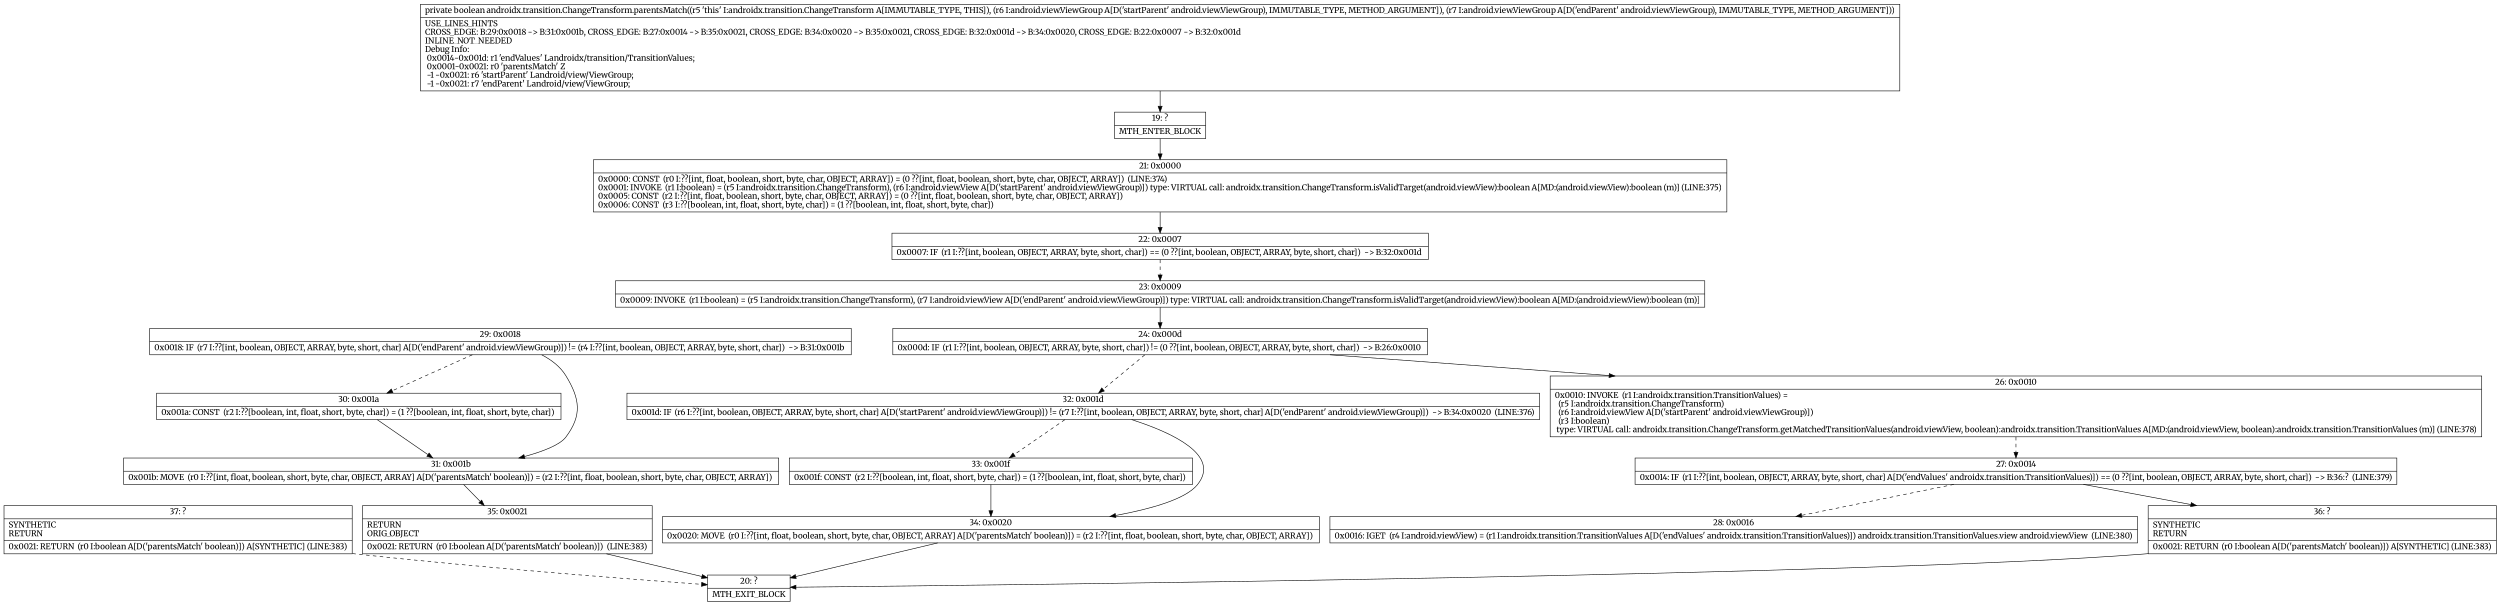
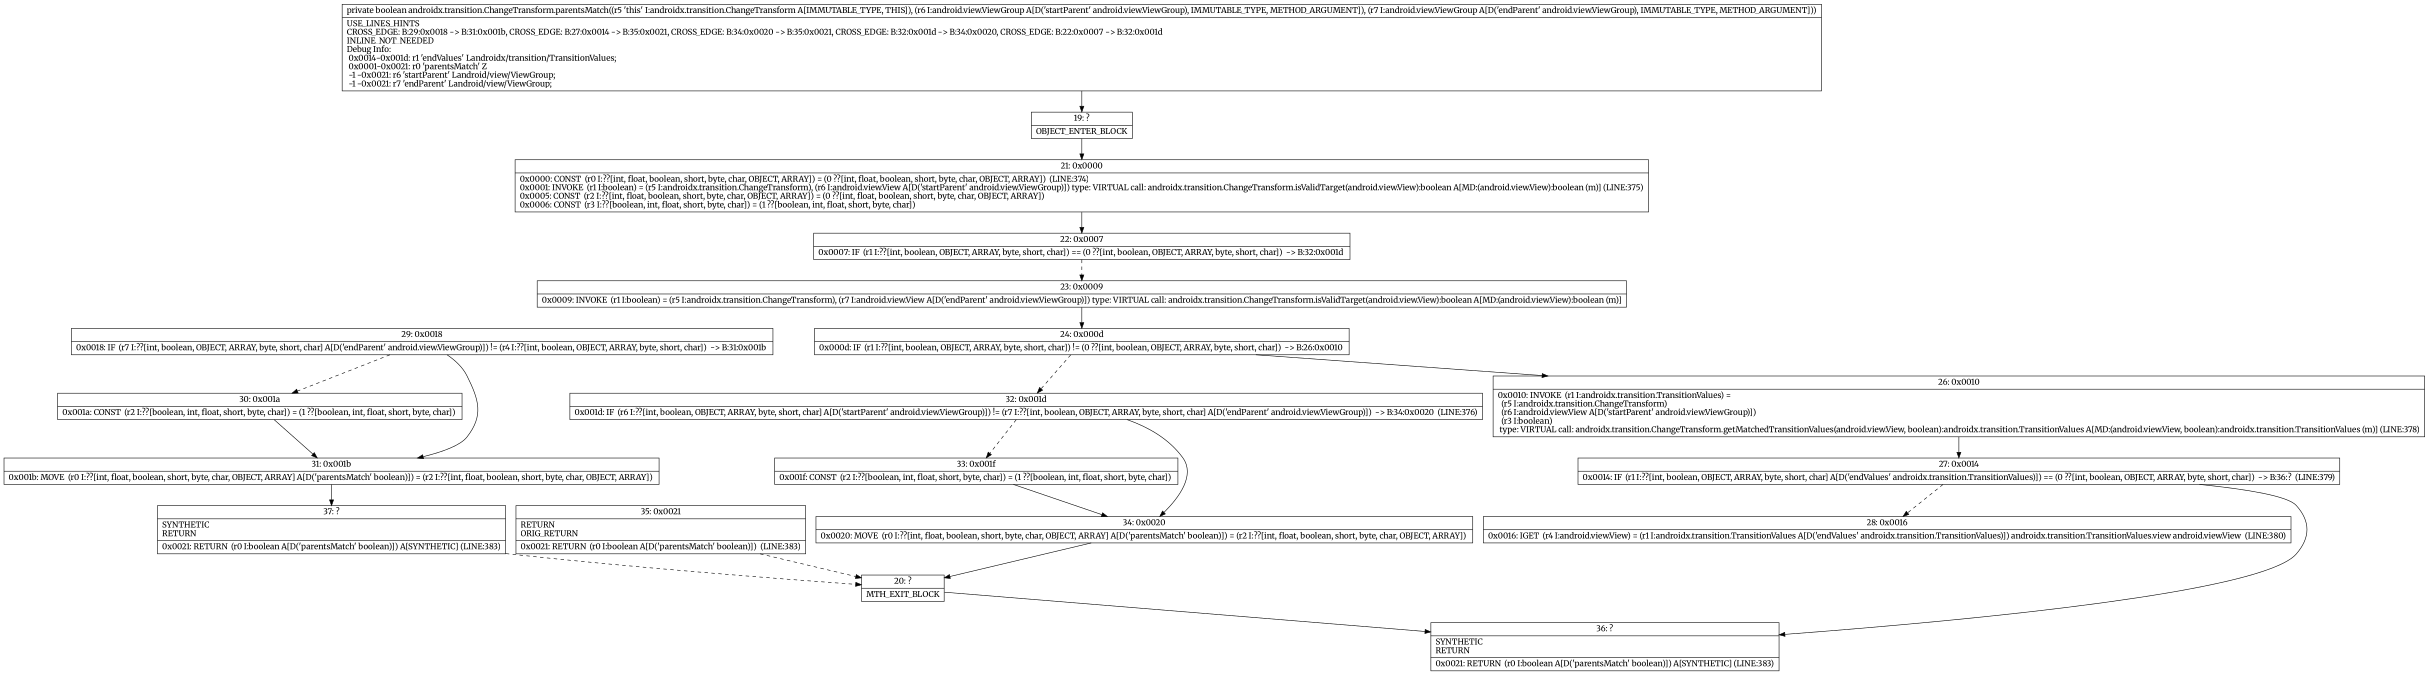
node "19: ?": text "MTH_ENTER_BLOCK" -> "OBJECT_ENTER_BLOCK"
edge "26: 0x0010" -> "27: 0x0014": style dashed -> solid
edge "31: 0x001b" -> "35: 0x0021": now "31: 0x001b" -> "37: ?"
node "35: 0x0021": text "ORIG_OBJECT" -> "ORIG_RETURN"
edge "35: 0x0021" -> "20: ?": style solid -> dashed
edge "36: ?" -> "20: ?": reversed
